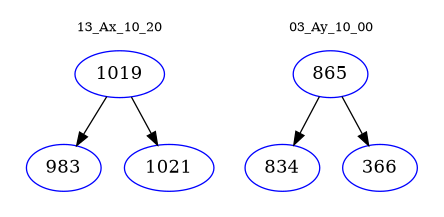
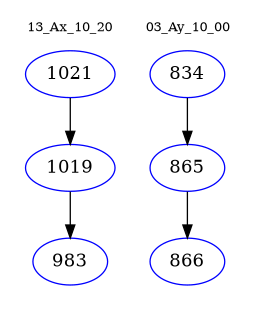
edge "1019" -> "1021": reversed
edge "865" -> "834": reversed
node "366": label "366" -> "866"
